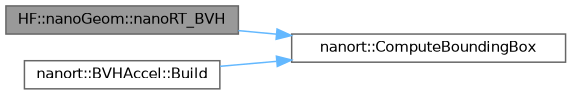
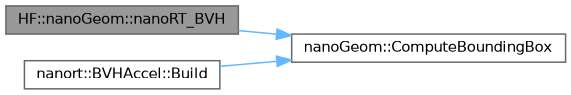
node "nanort::ComputeBoundingBox": label "nanort::ComputeBoundingBox" -> "nanoGeom::ComputeBoundingBox"
